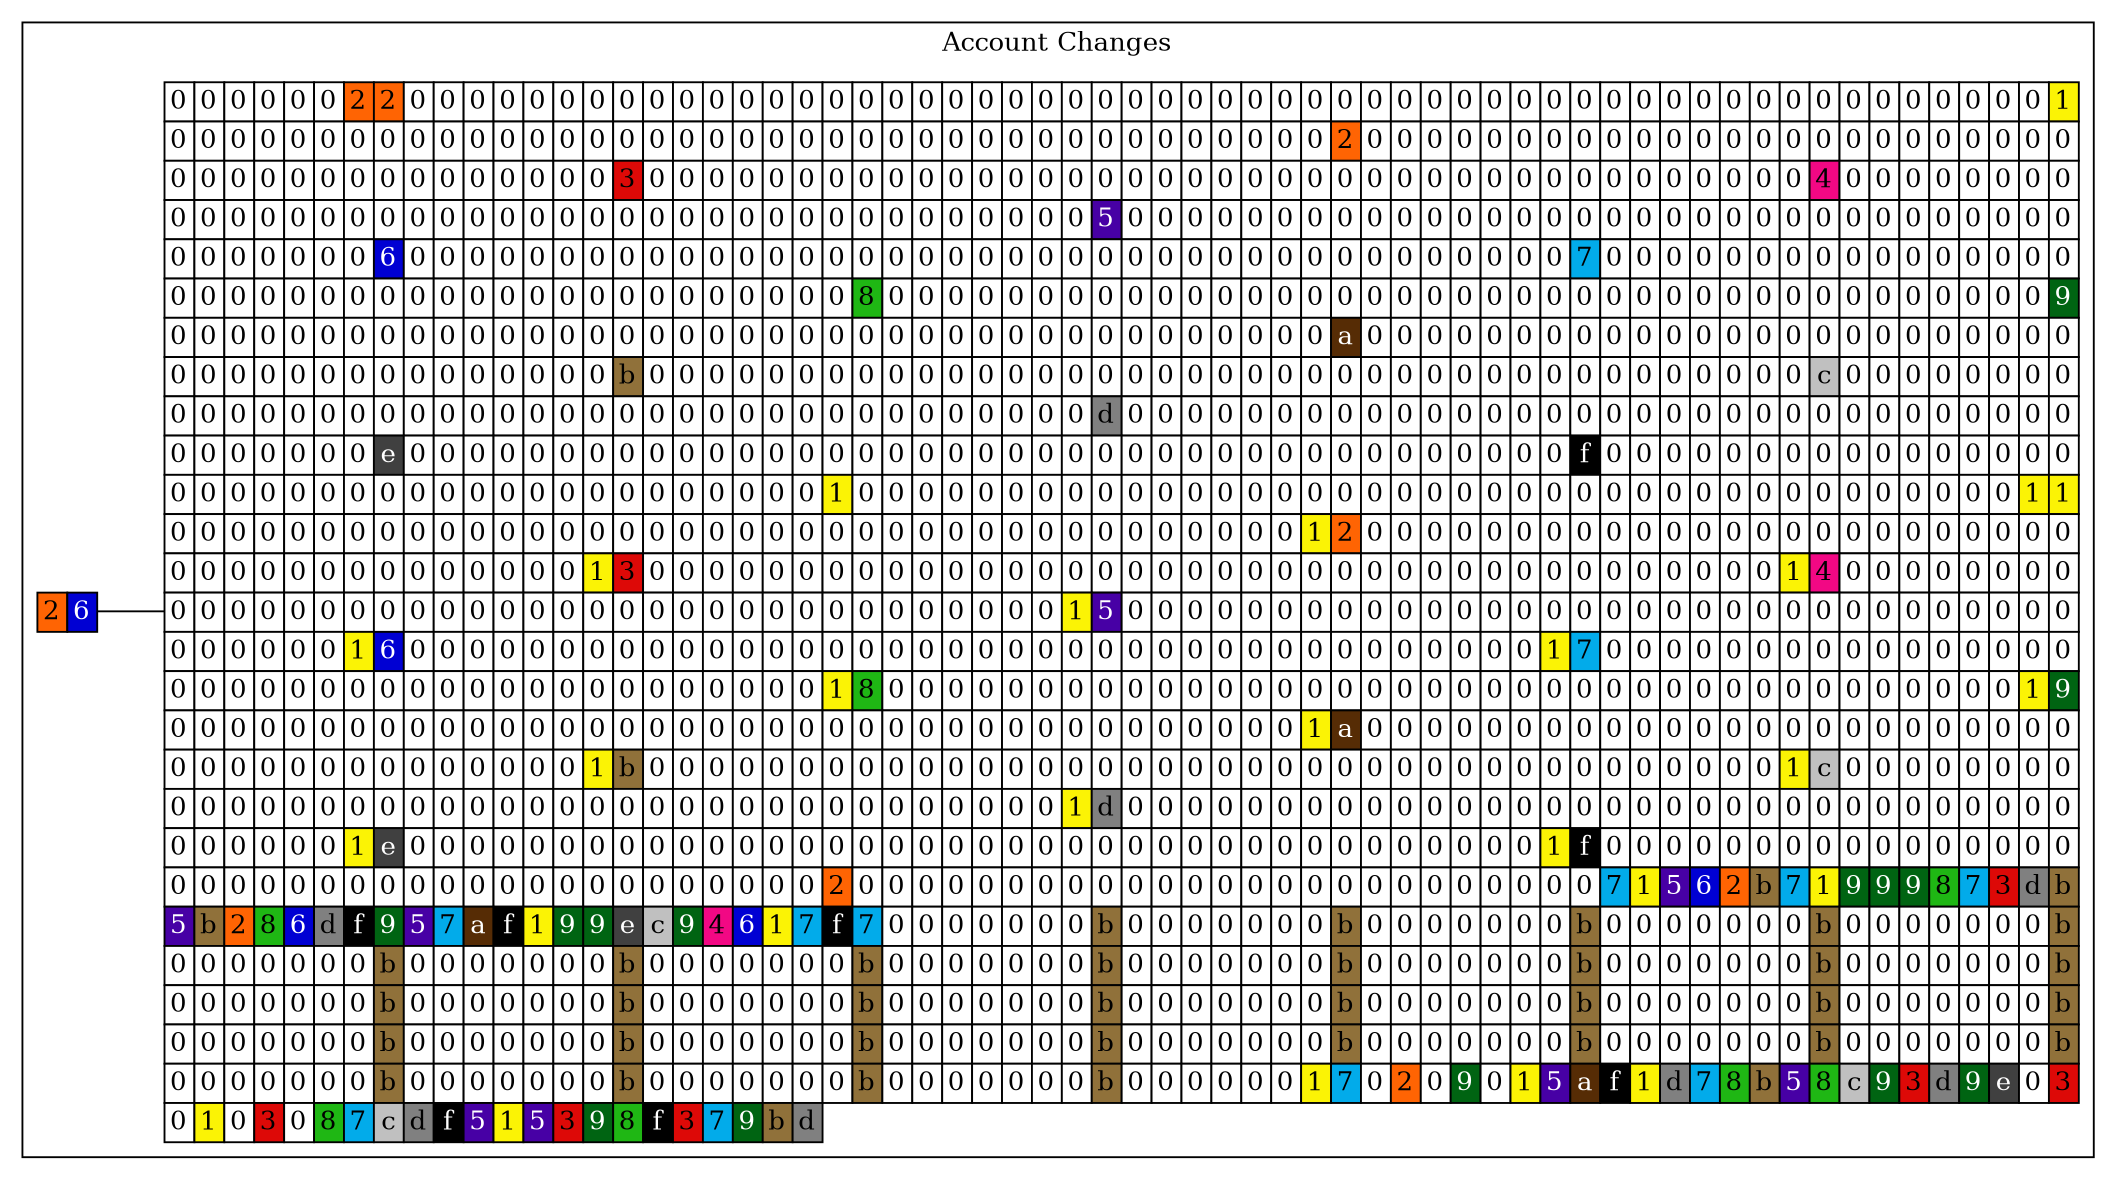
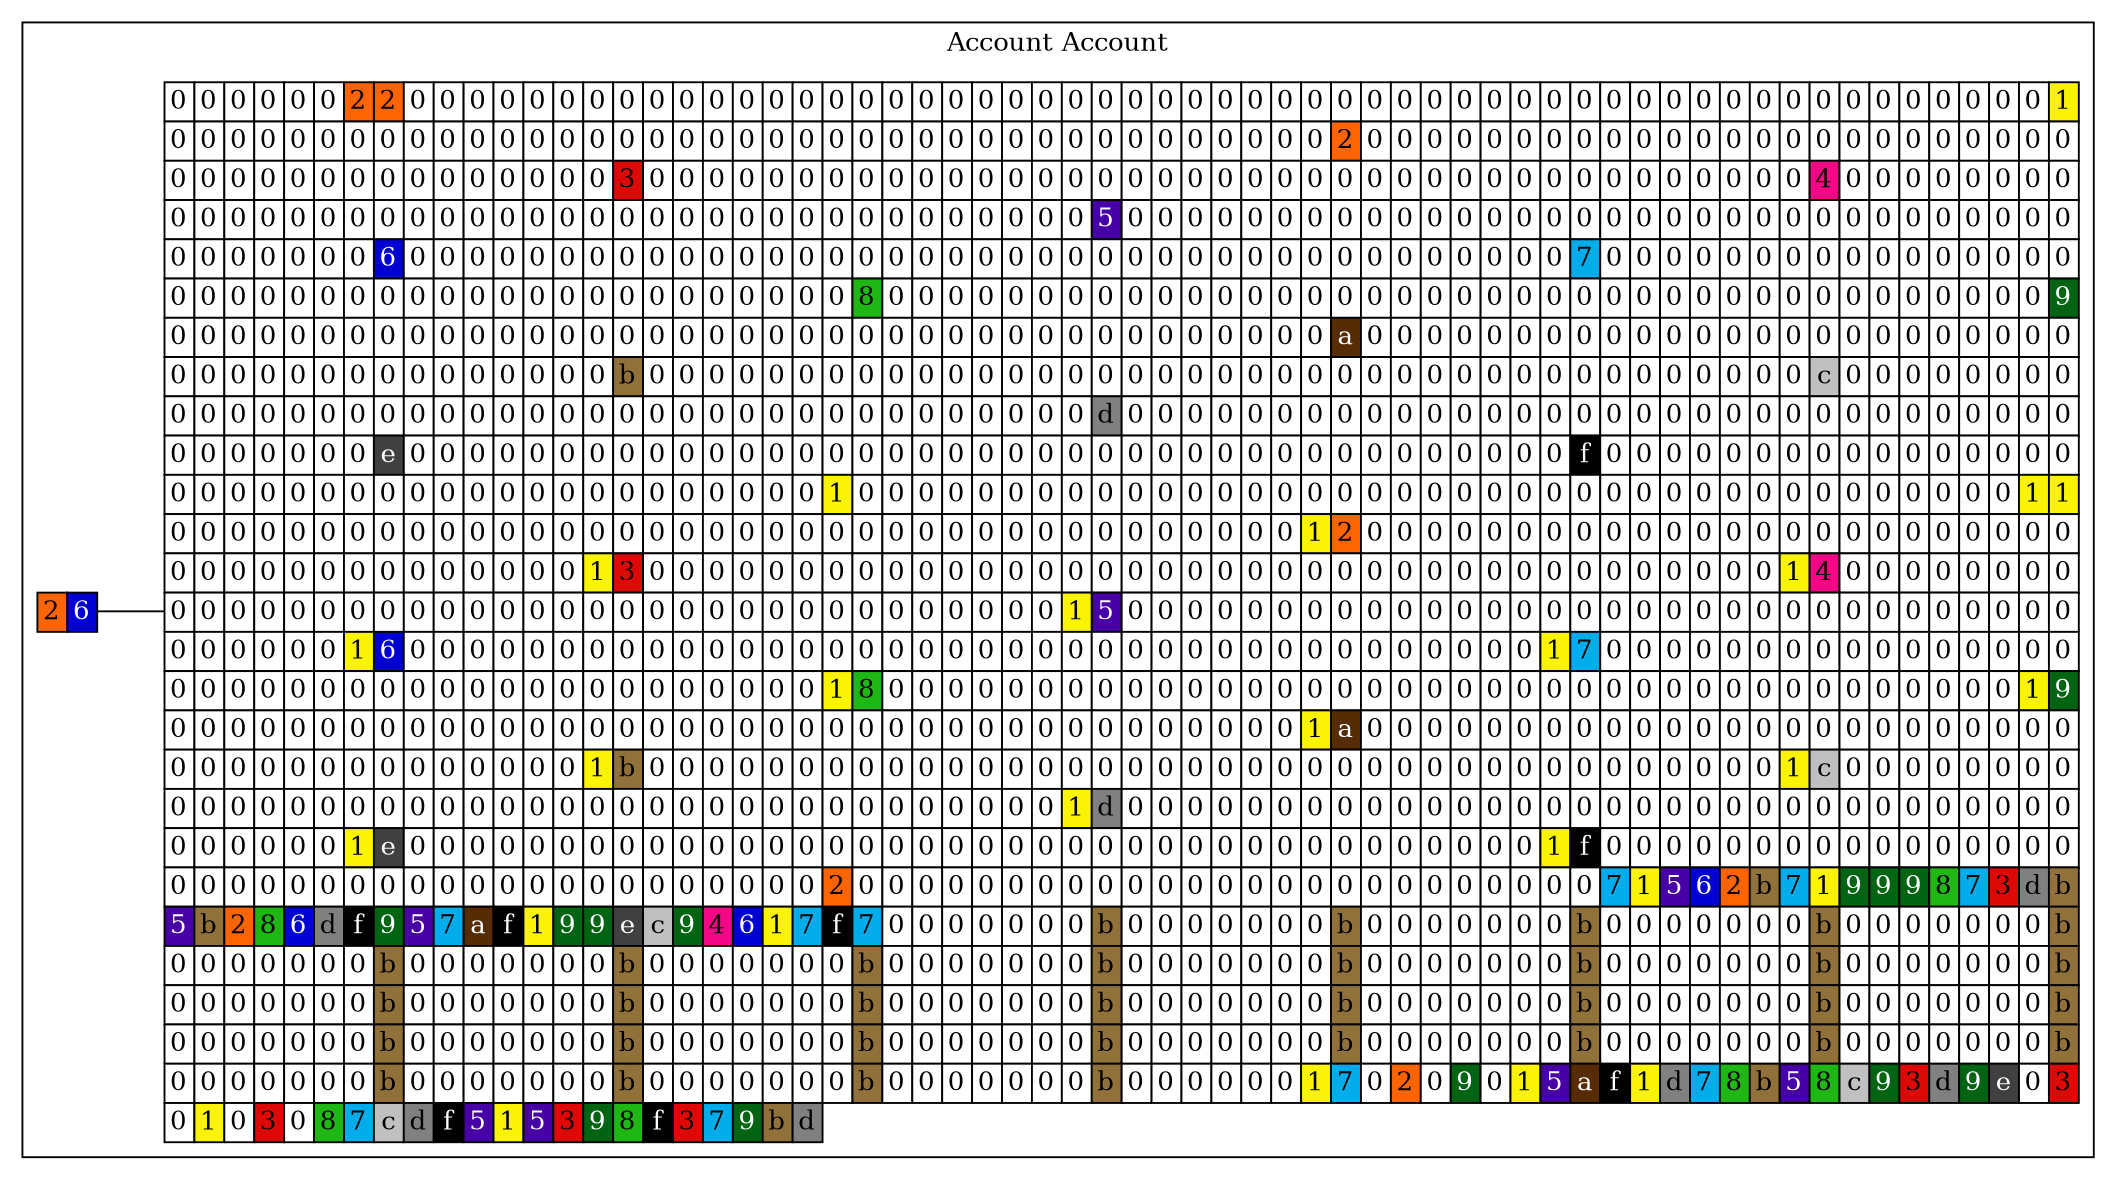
cluster "Account Changes": label "Account Changes" -> "Account Account"
